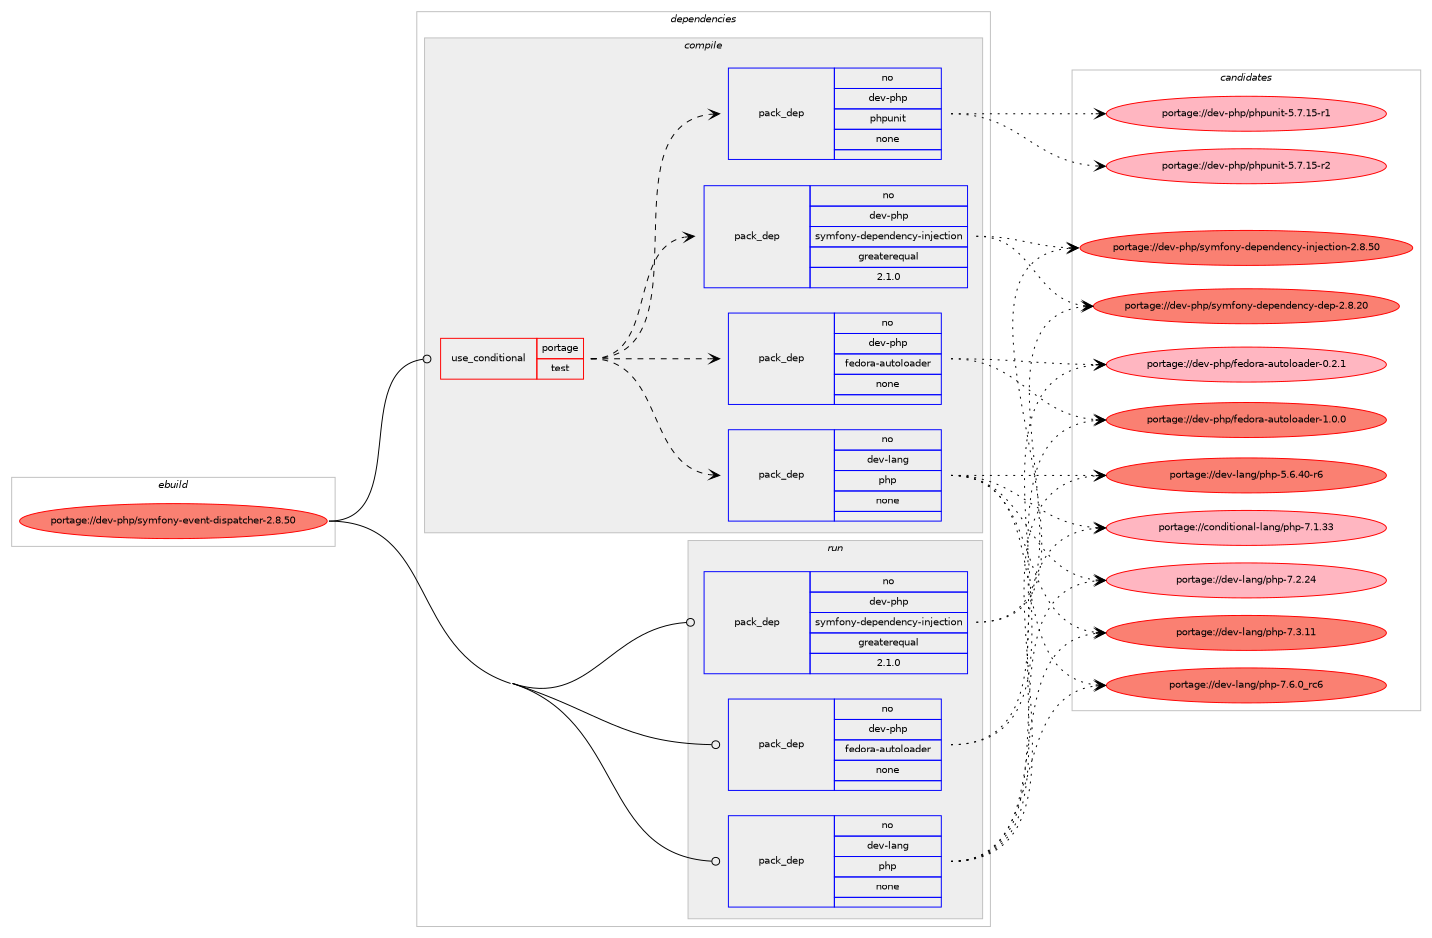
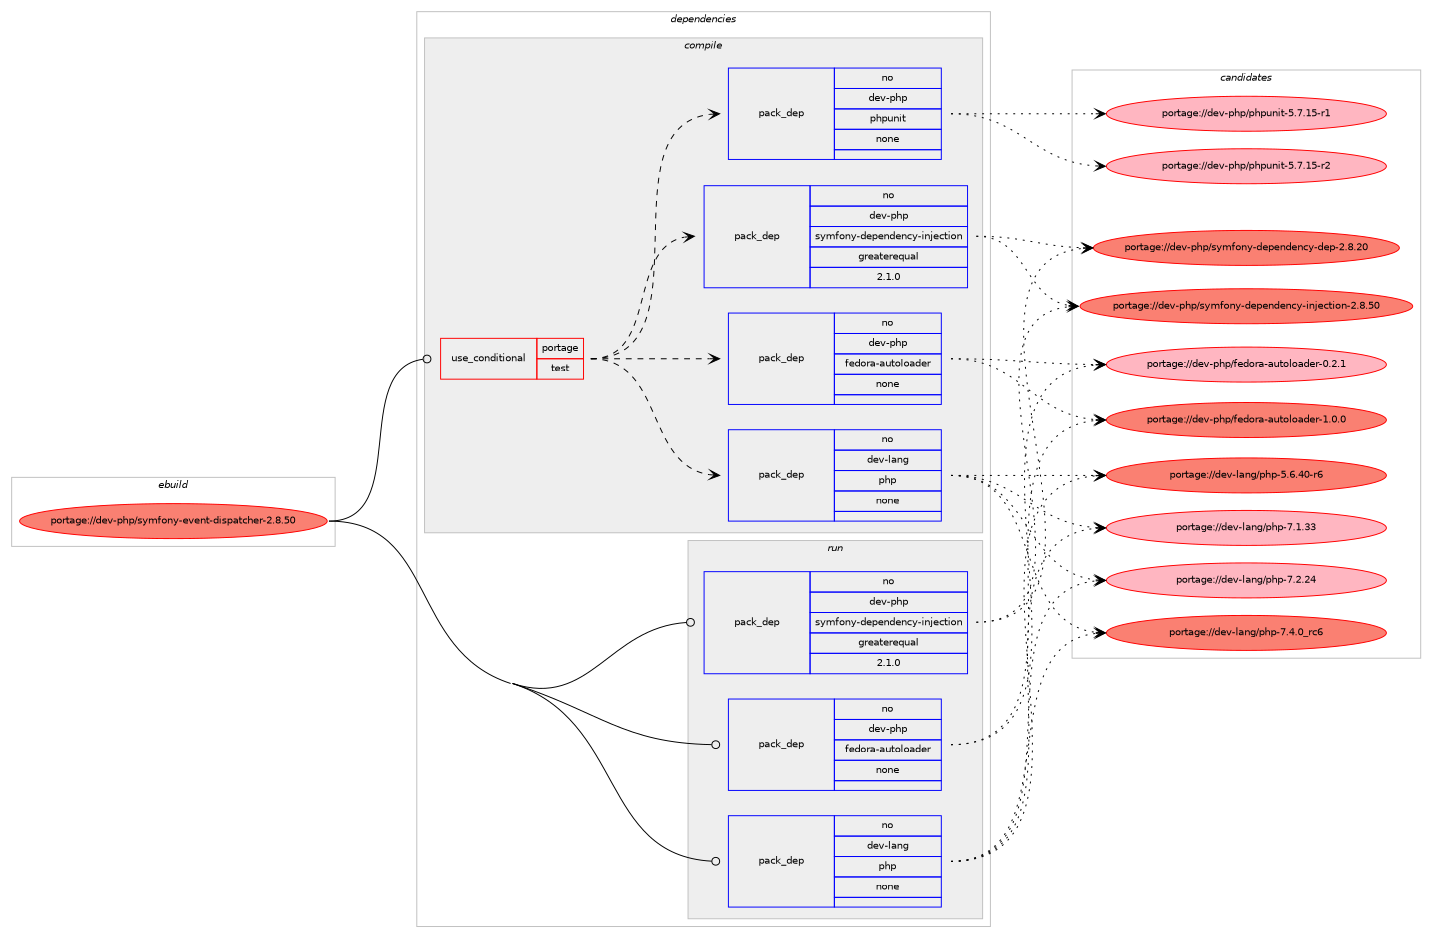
node "portage://conditional-lang/php-7.1.33": label "portage://conditional-lang/php-7.1.33" -> "portage://dev-lang/php-7.1.33"
node "portage://dev-lang/php-7.3.11": removed
node "portage://dev-lang/php-7.6.0_rc6": label "portage://dev-lang/php-7.6.0_rc6" -> "portage://dev-lang/php-7.4.0_rc6"
